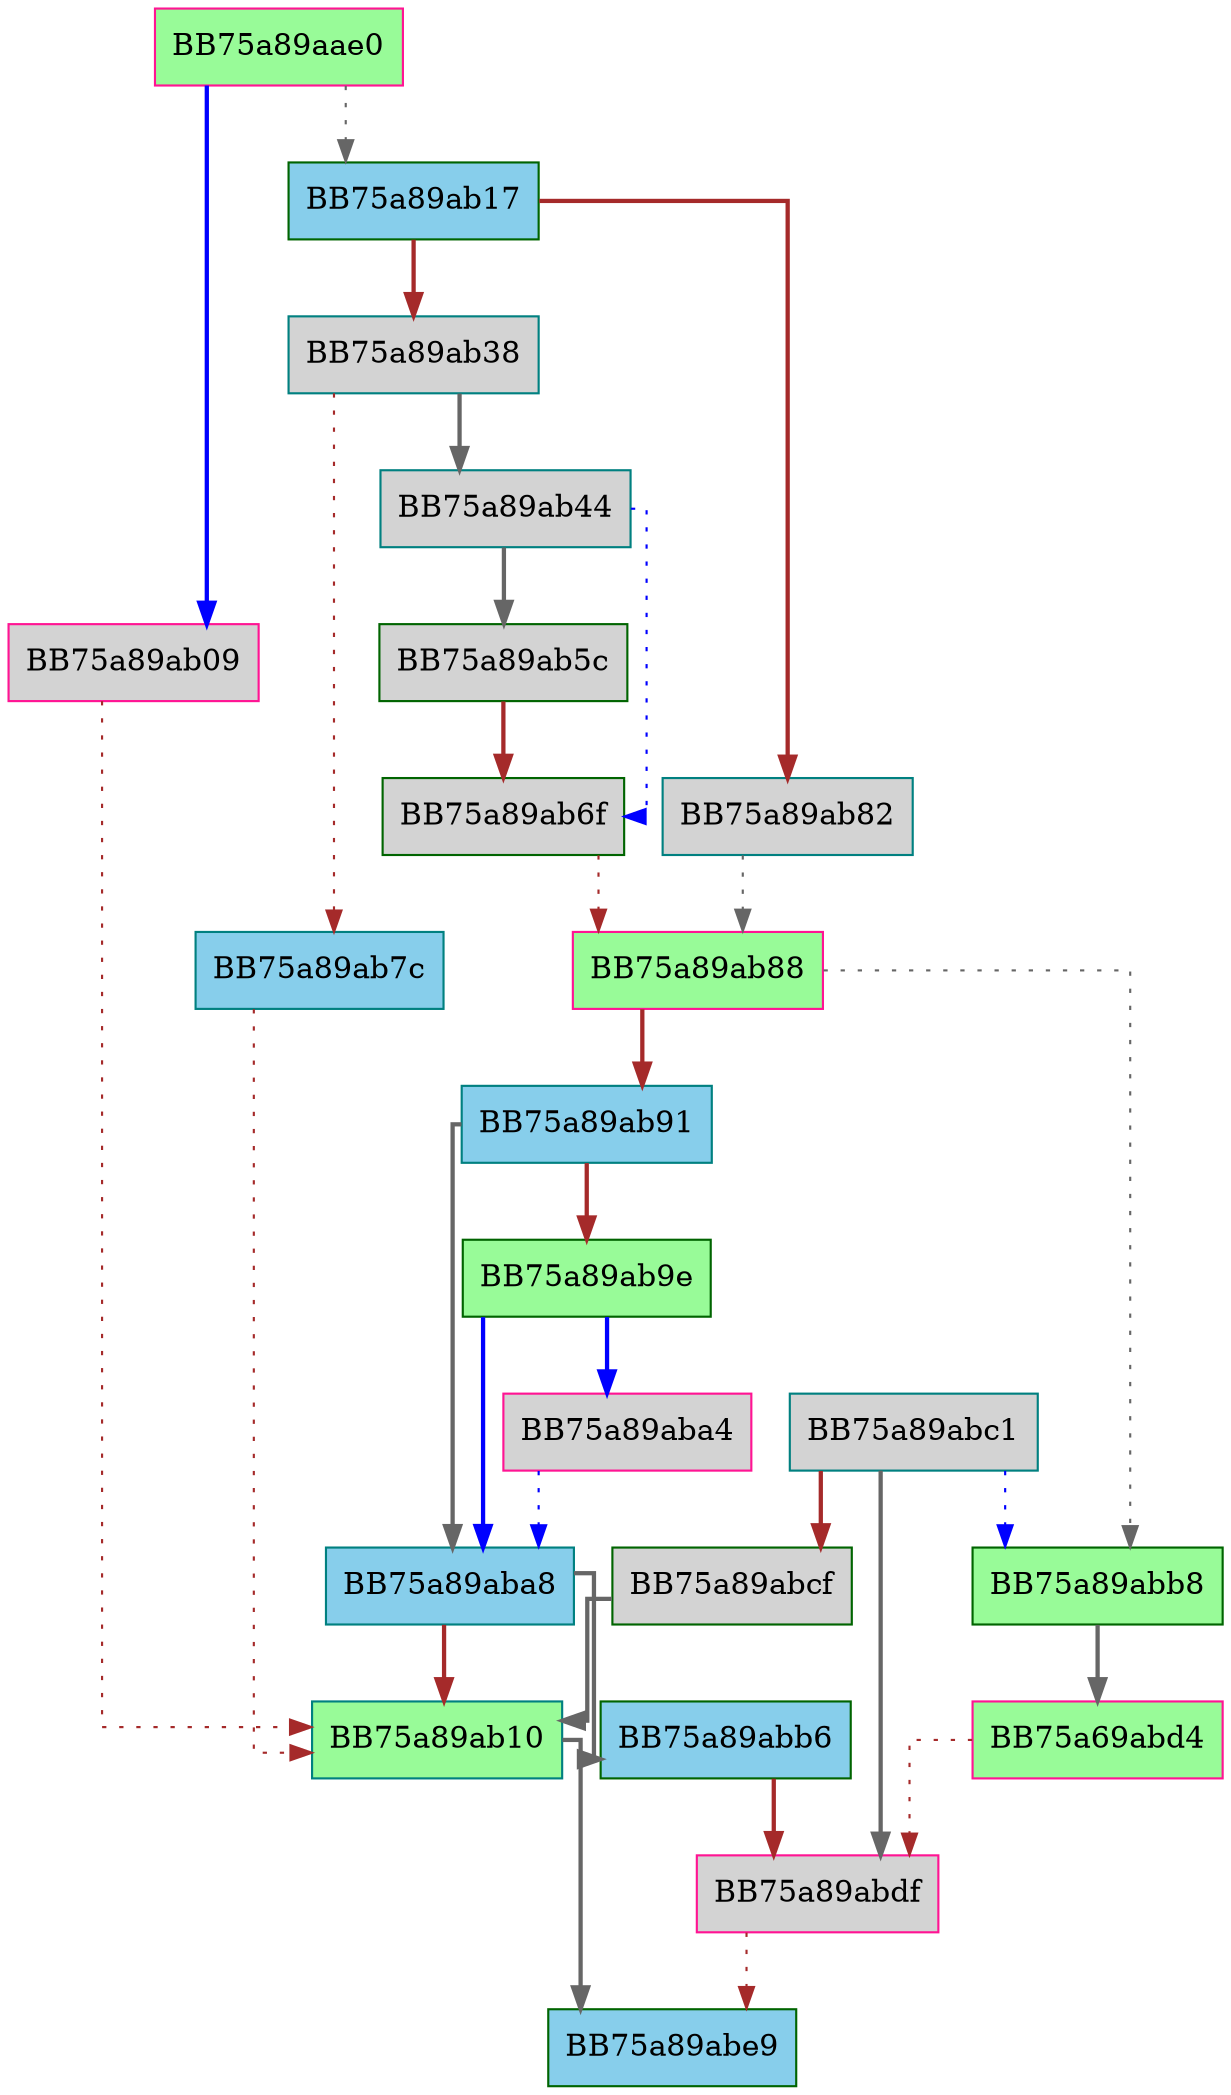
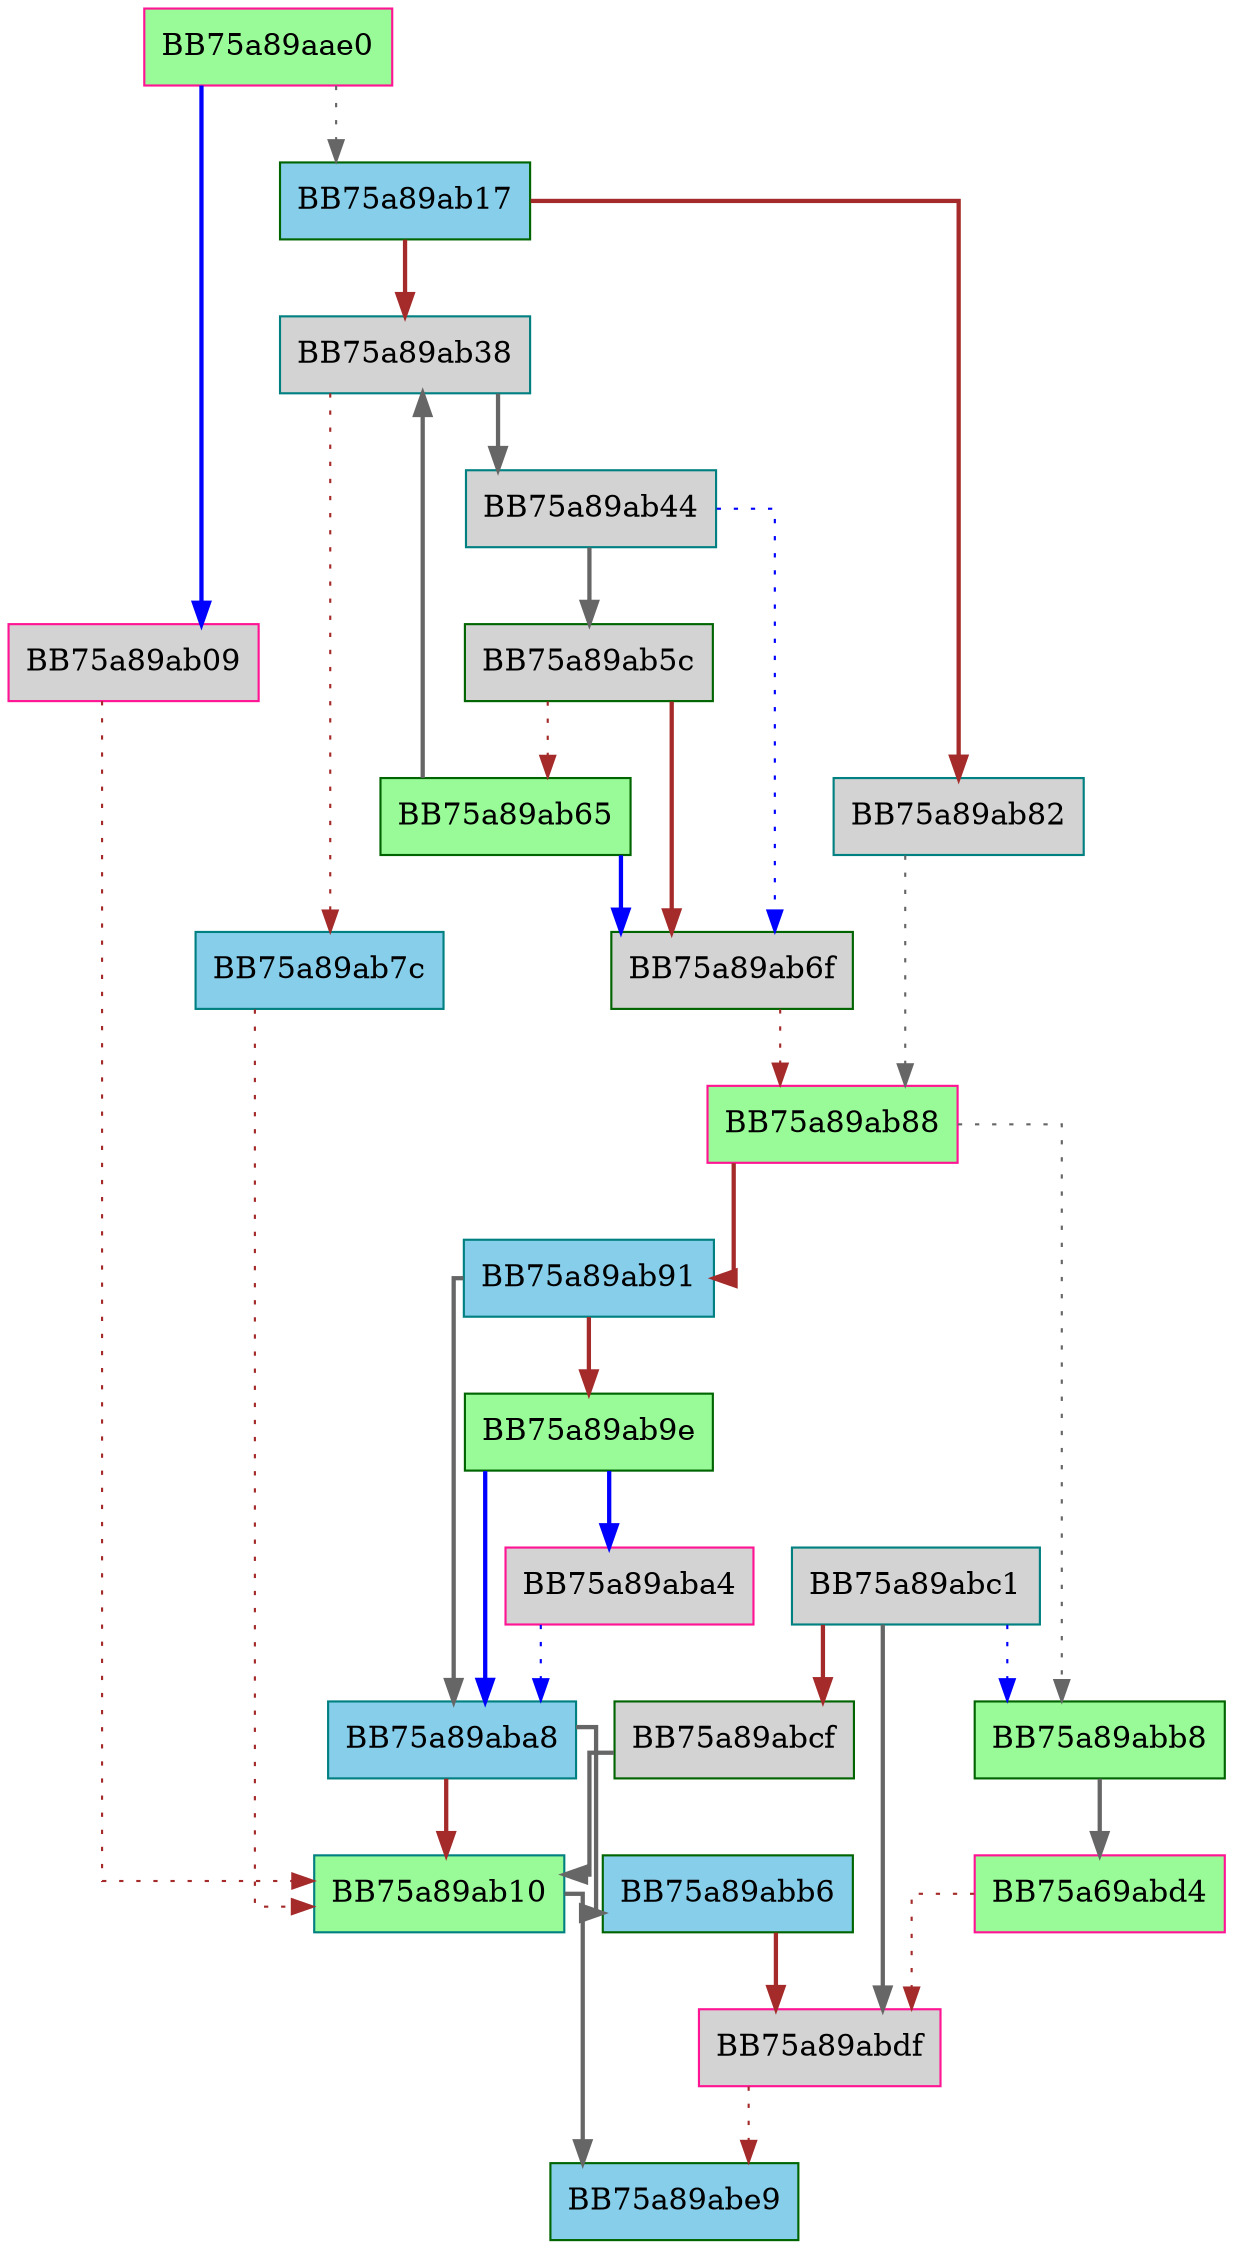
node "BB75a89ab65": added
